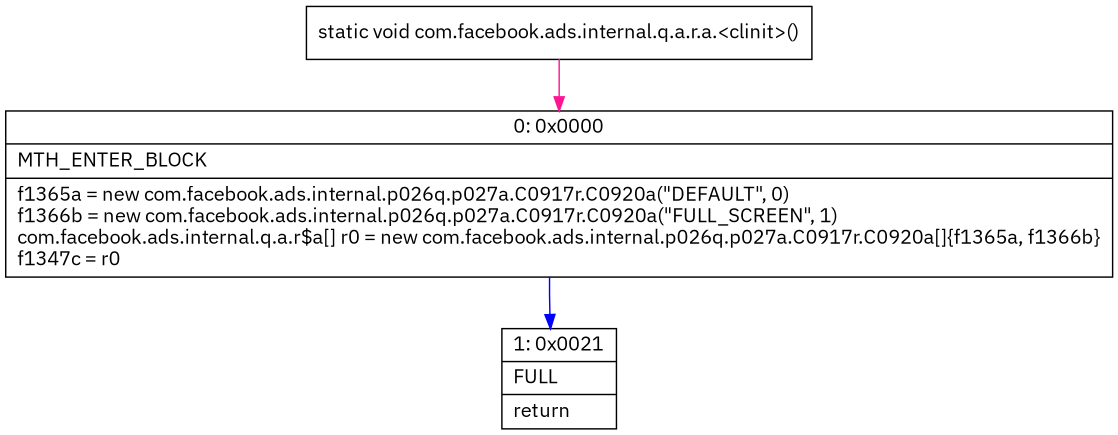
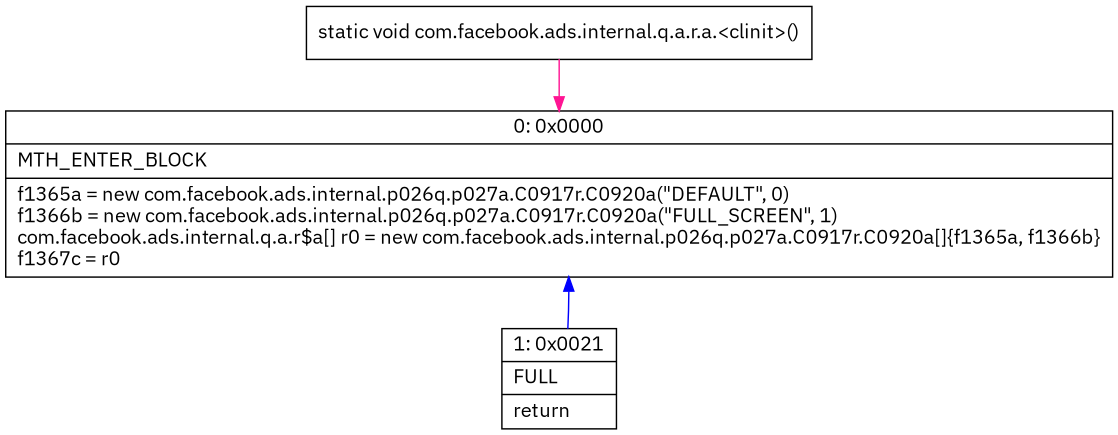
node "0: 0x0000": text "f1347c = r0" -> "f1367c = r0"
edge "0: 0x0000" -> "1: 0x0021": reversed
